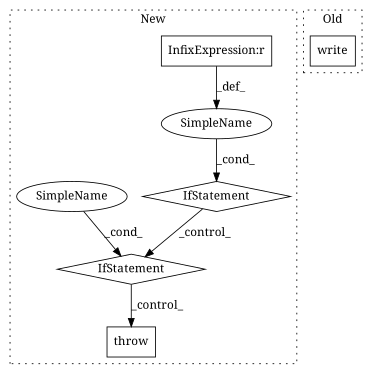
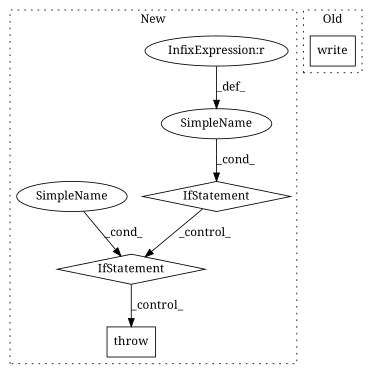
node "InfixExpression:r": shape box -> ellipse
